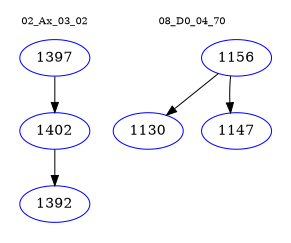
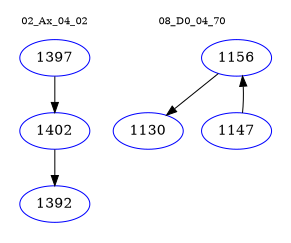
cluster "02_Ax_03_02": label "02_Ax_03_02" -> "02_Ax_04_02"
edge "1156" -> "1147": reversed
